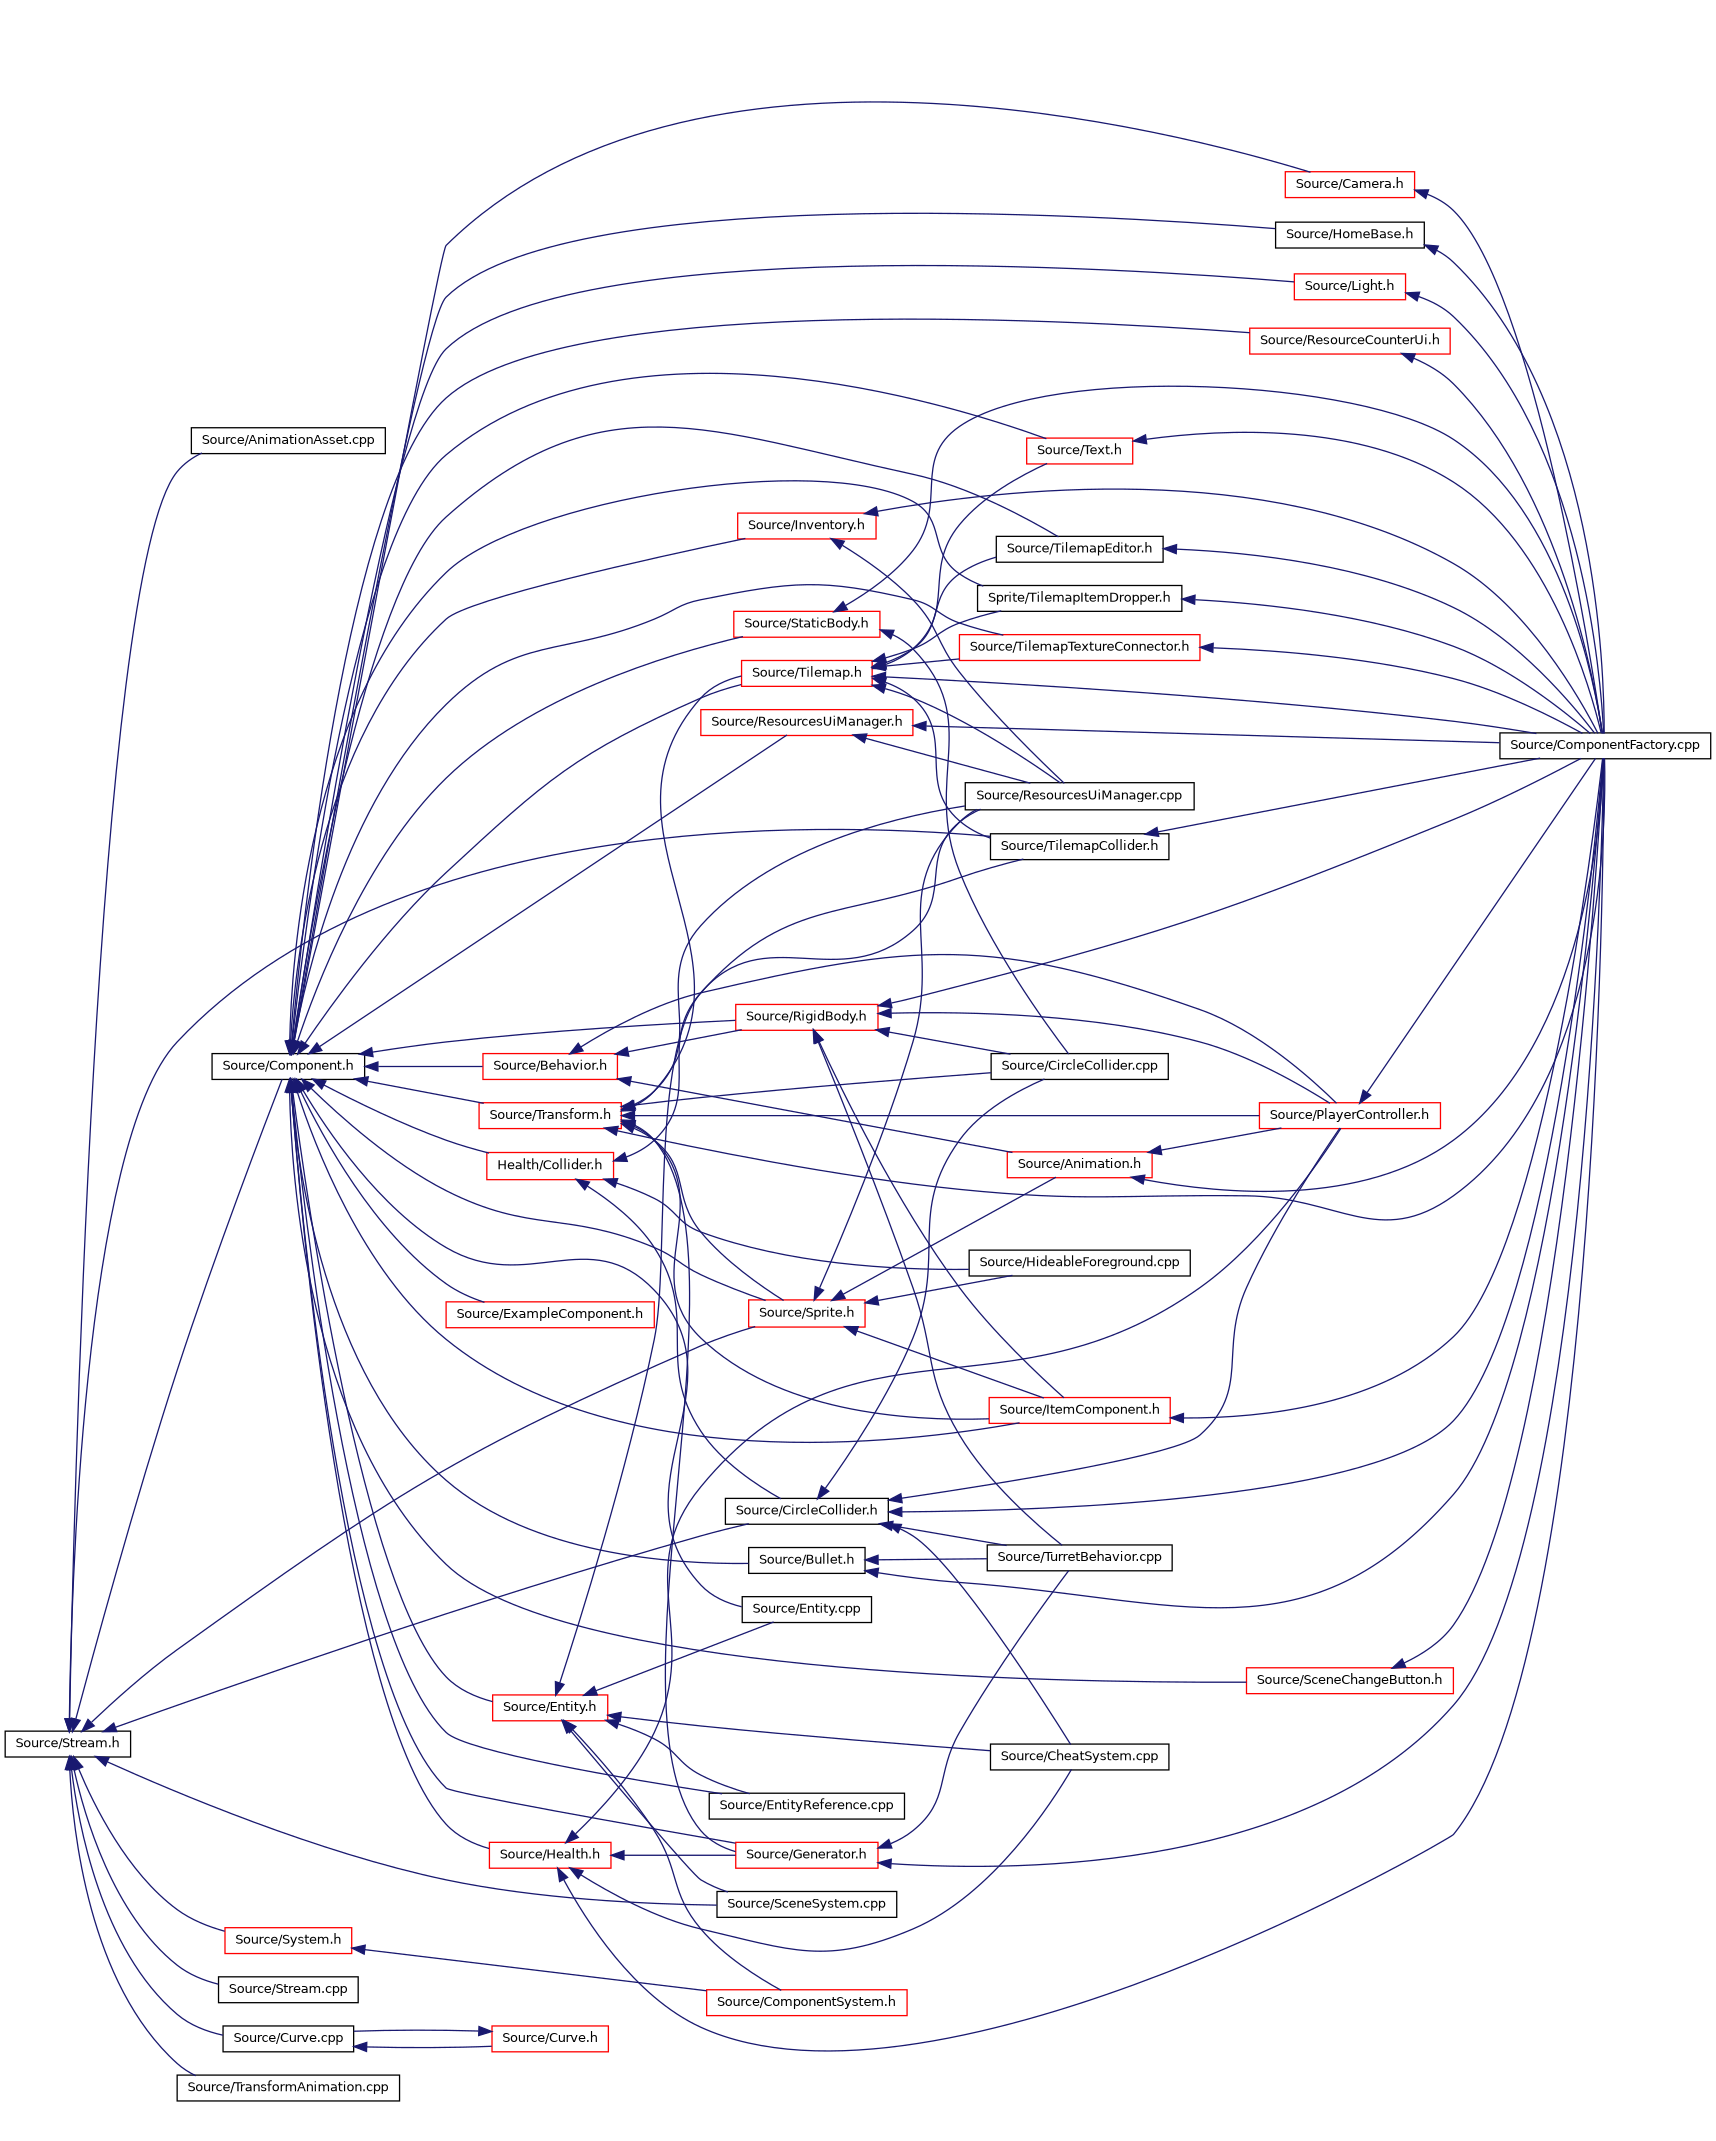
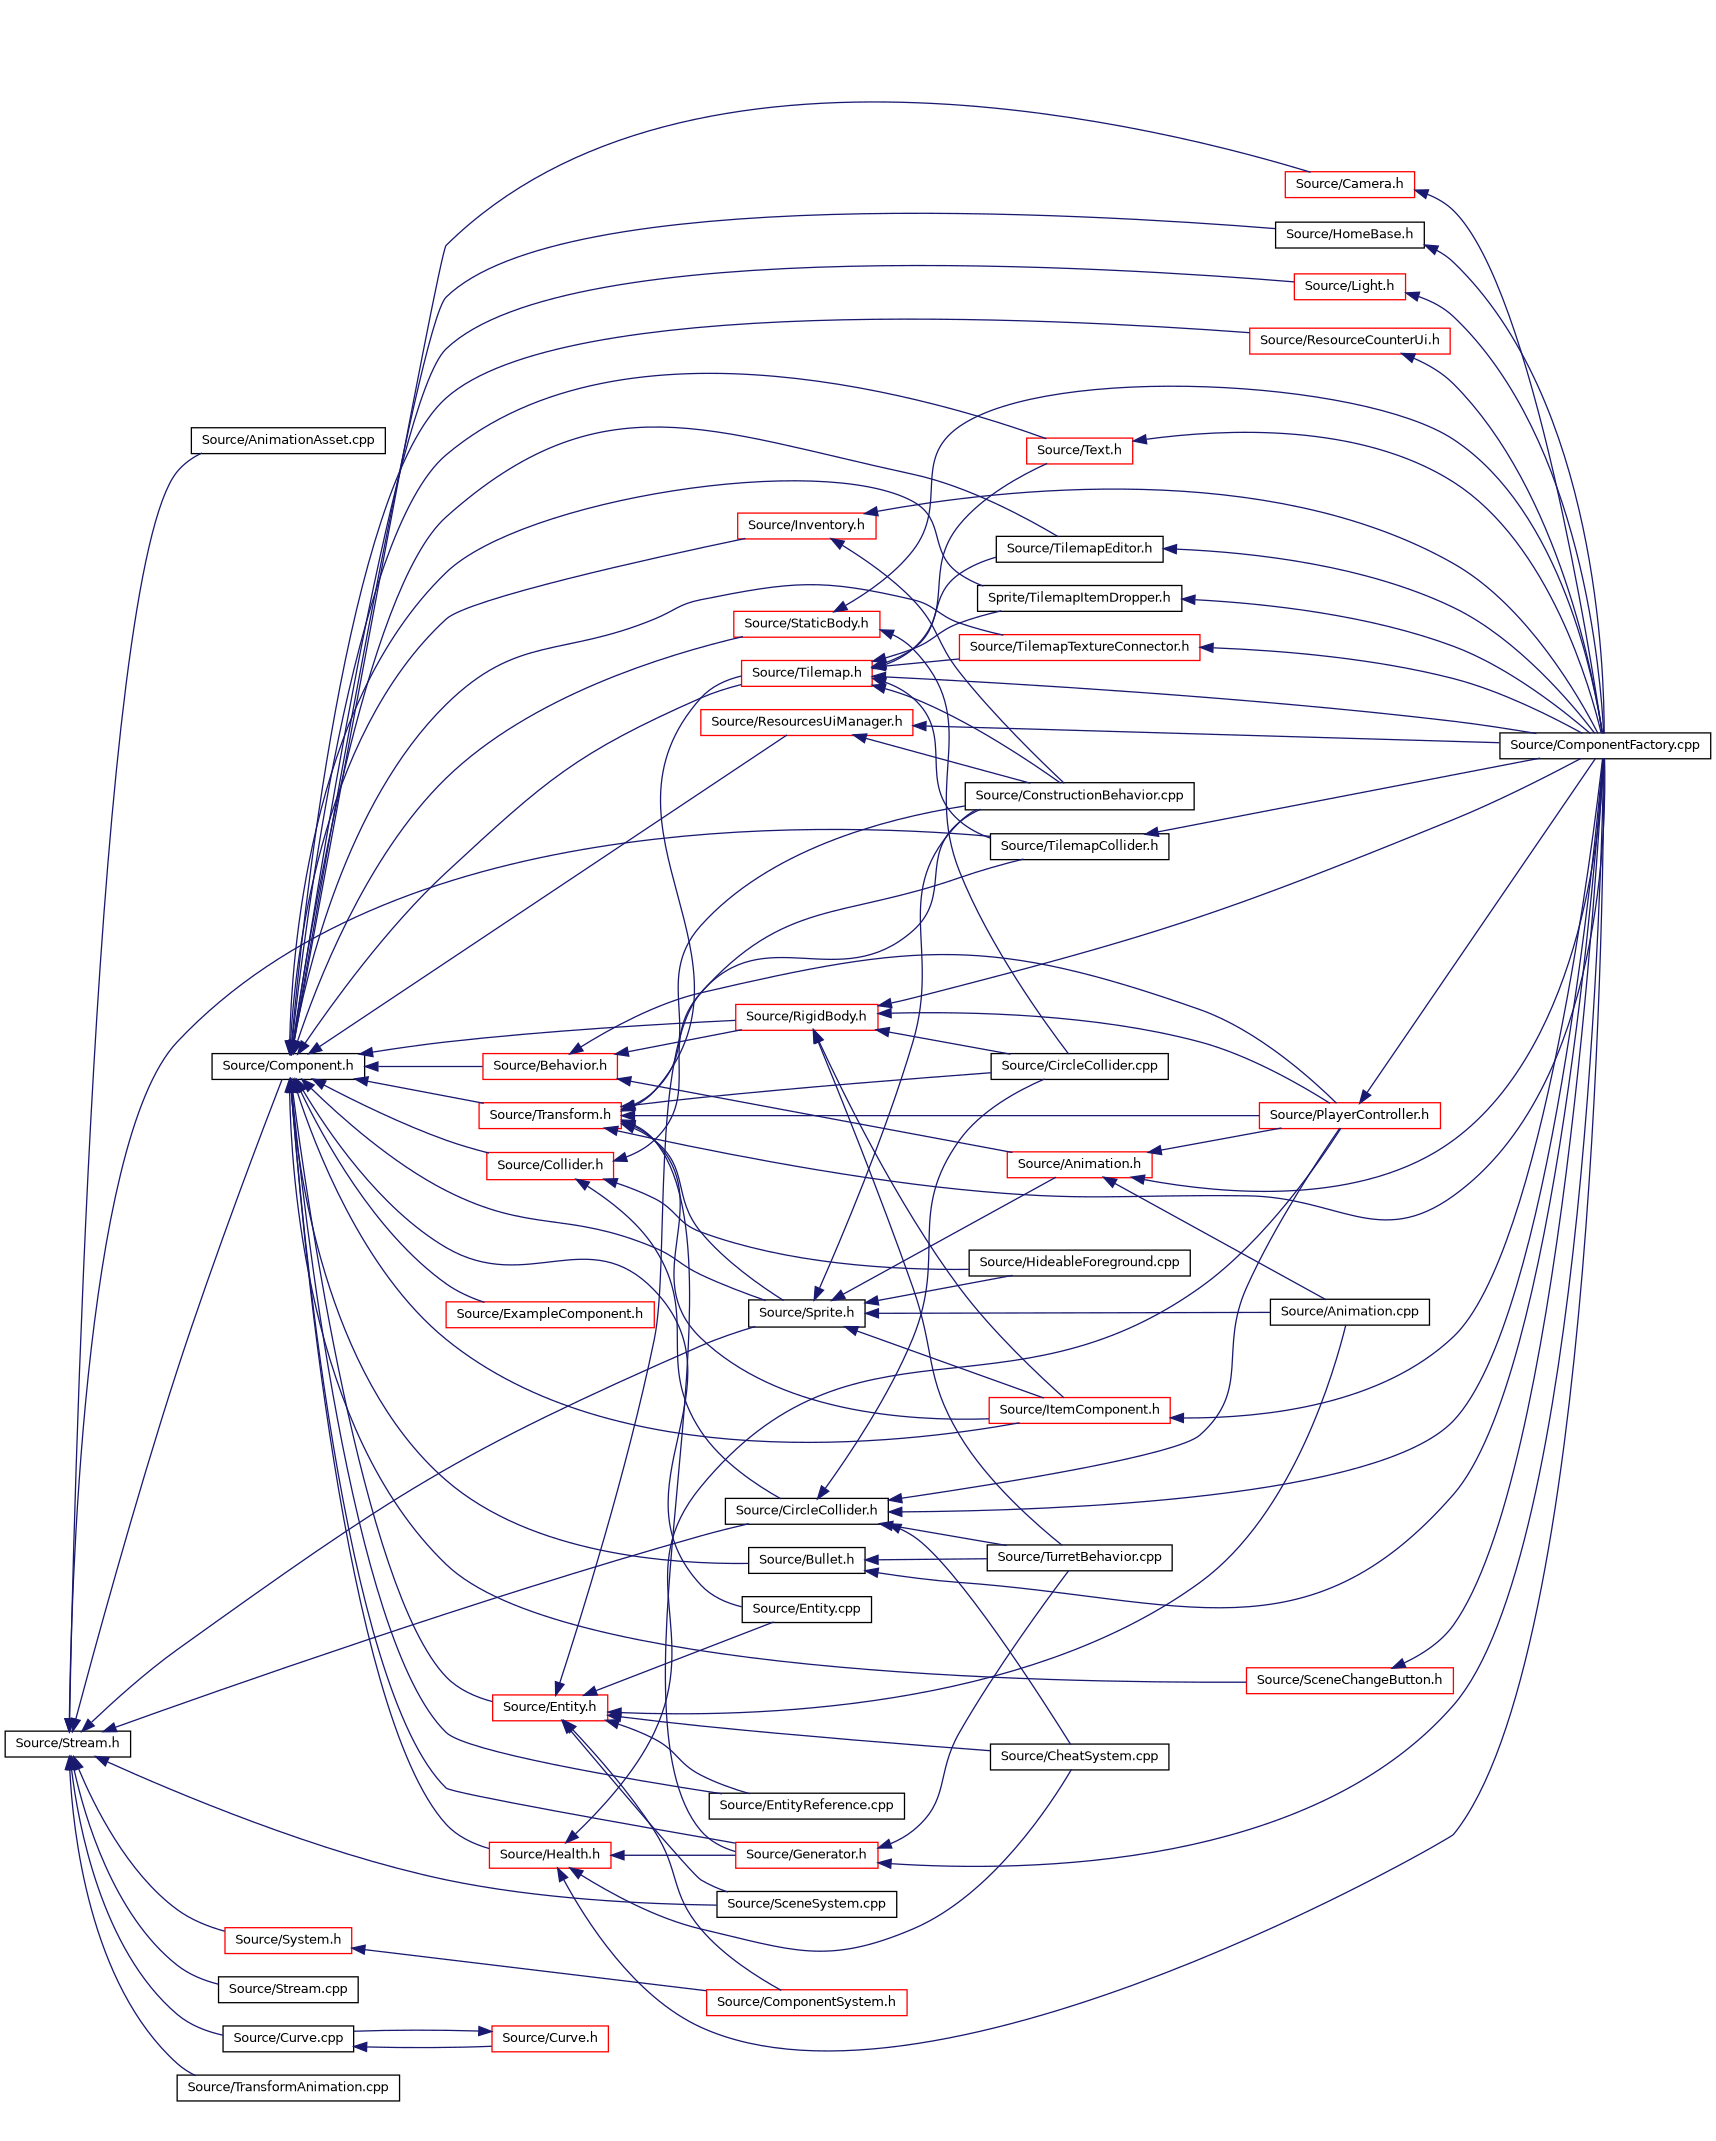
node "Source/ResourcesUiManager.cpp": label "Source/ResourcesUiManager.cpp" -> "Source/ConstructionBehavior.cpp"
node "Health/Collider.h": label "Health/Collider.h" -> "Source/Collider.h"
node "Source/Animation.cpp": added
node "Source/Sprite.h": color red -> black
